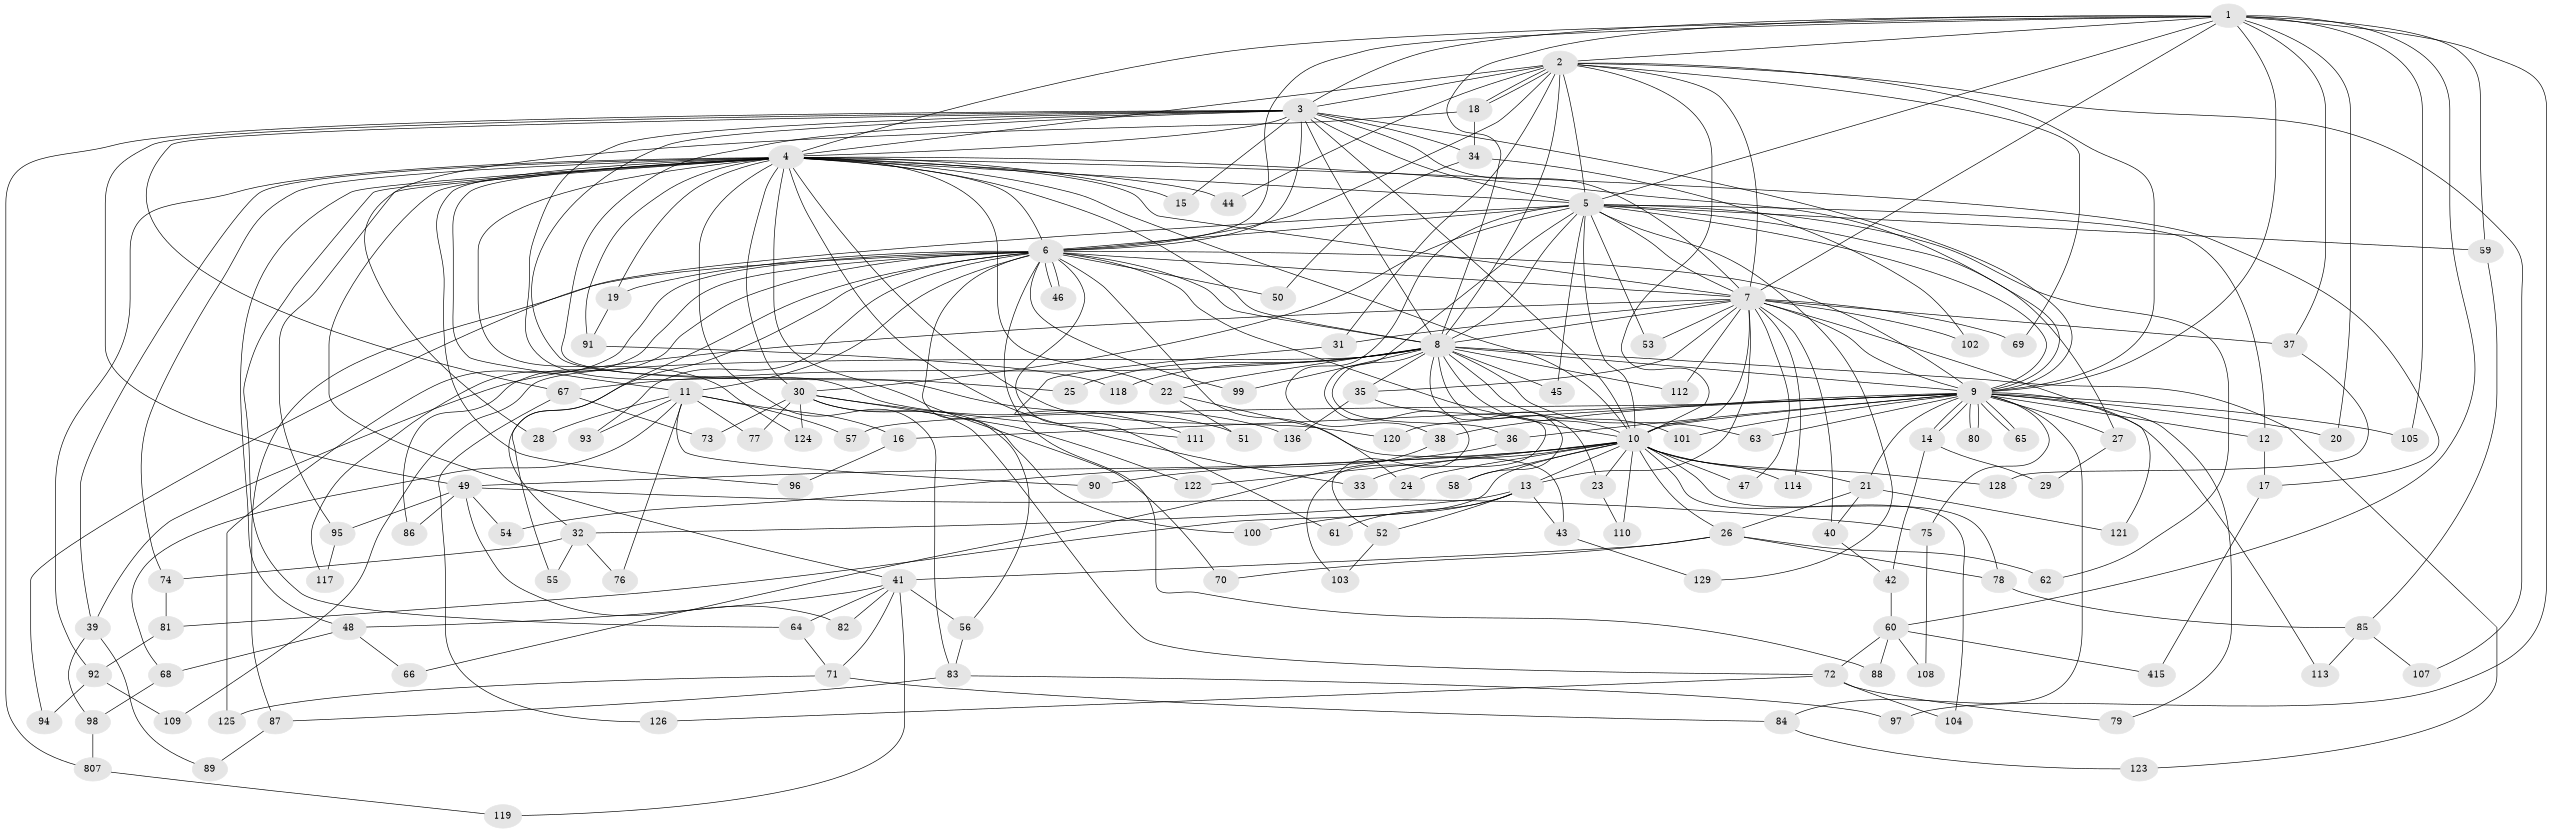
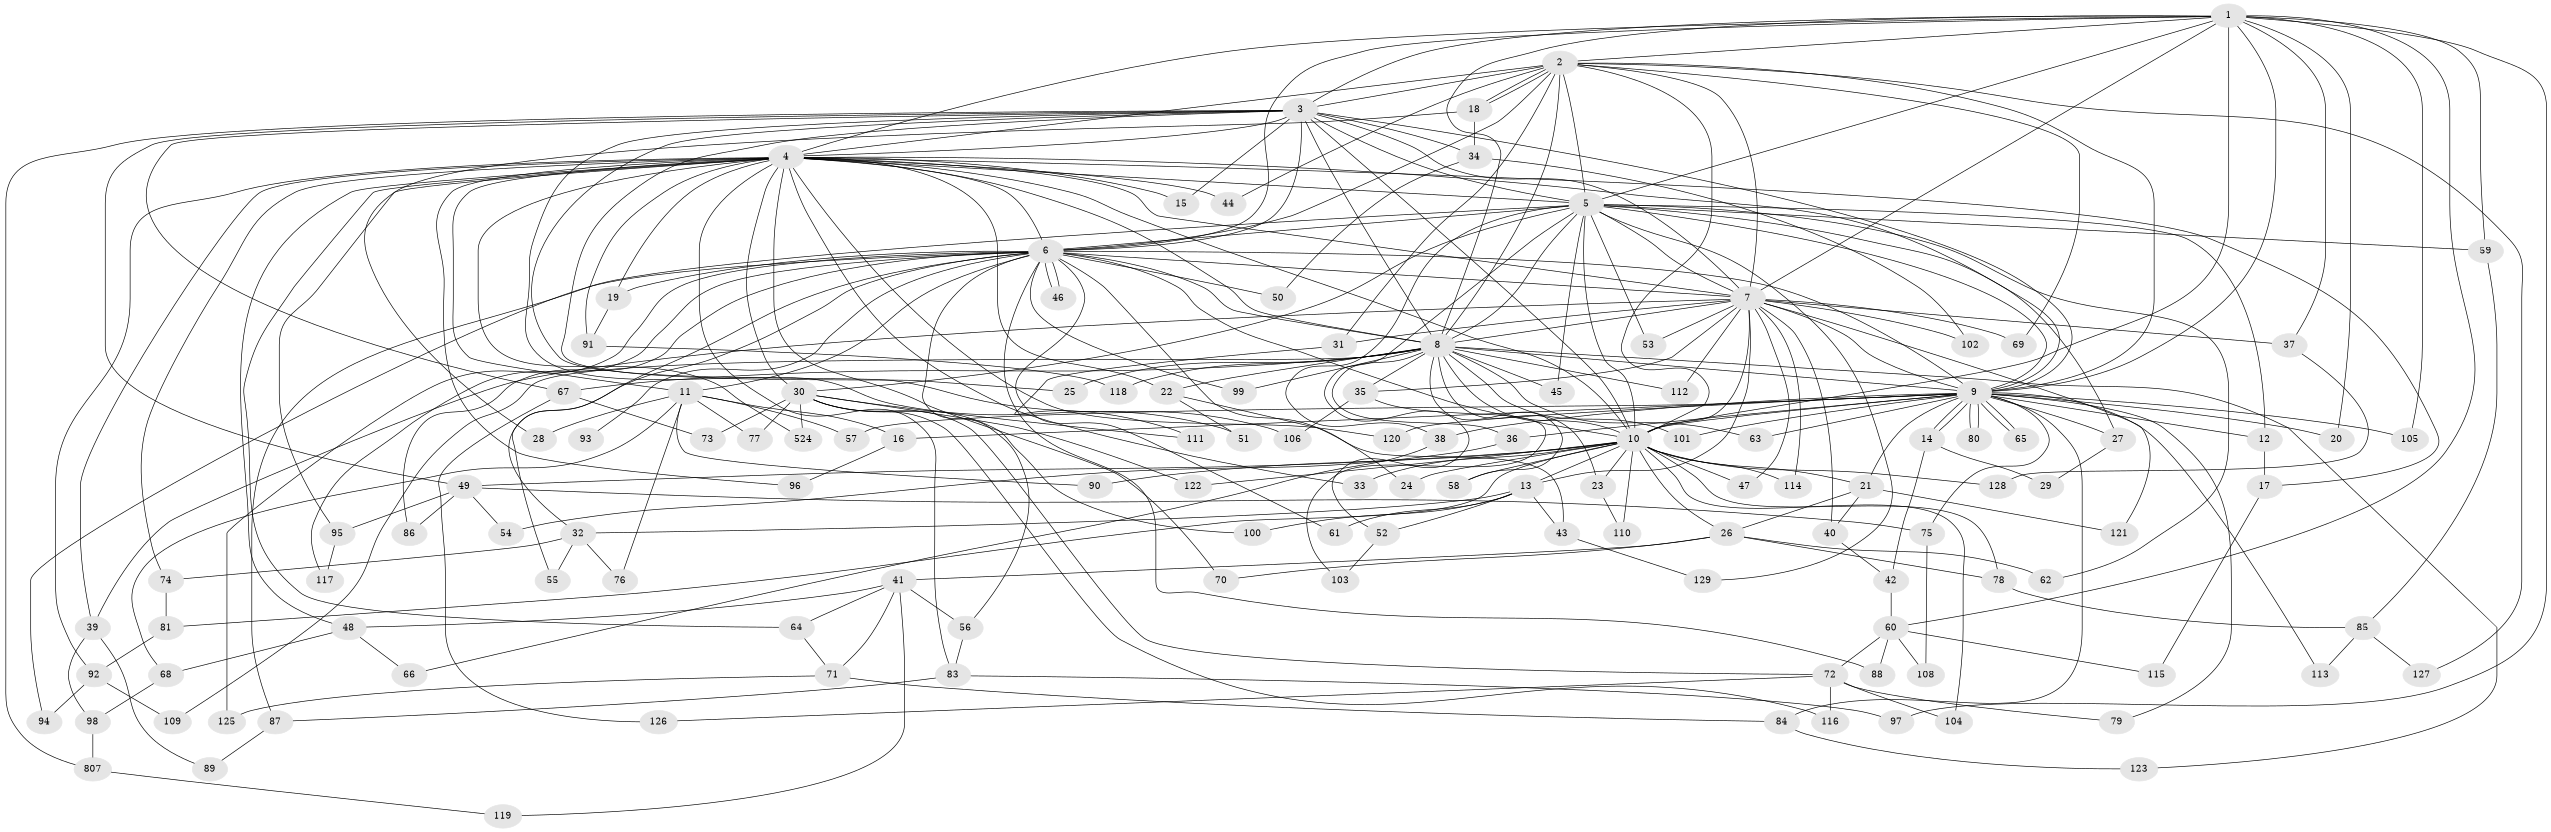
edge "1" -- "10": added
edge "4" -- "41": removed
edge "11" -- "93": removed
node "124": label "124" -> "524"
node "136": label "136" -> "106"
node "82": removed
node "415": label "415" -> "115"
node "107": label "107" -> "127"
node "116": added
